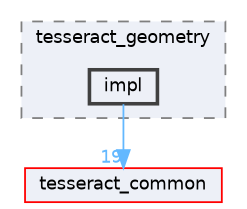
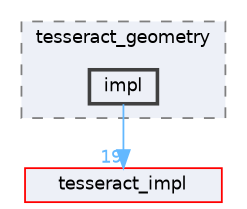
node "tesseract_common": label "tesseract_common" -> "tesseract_impl"
